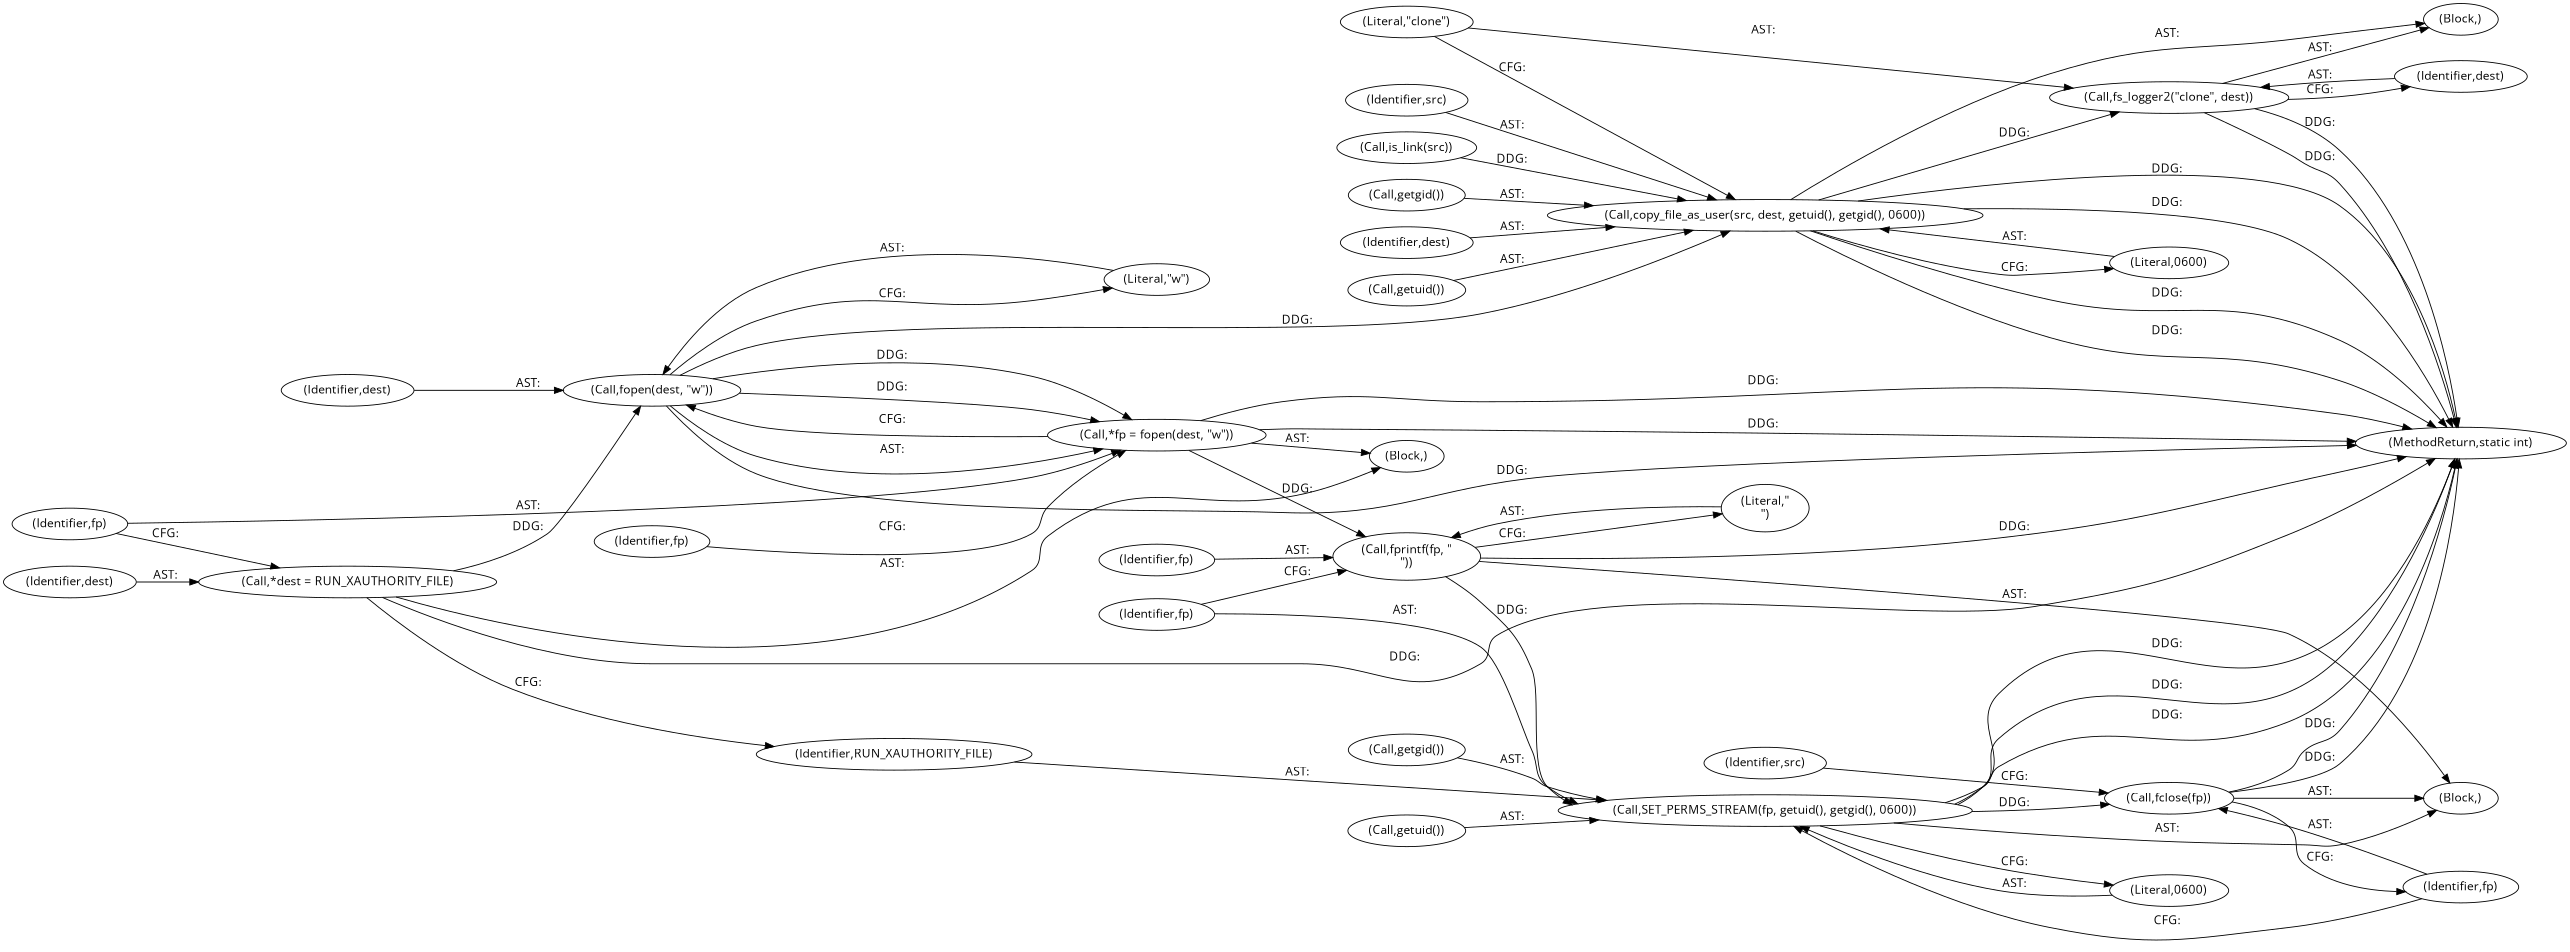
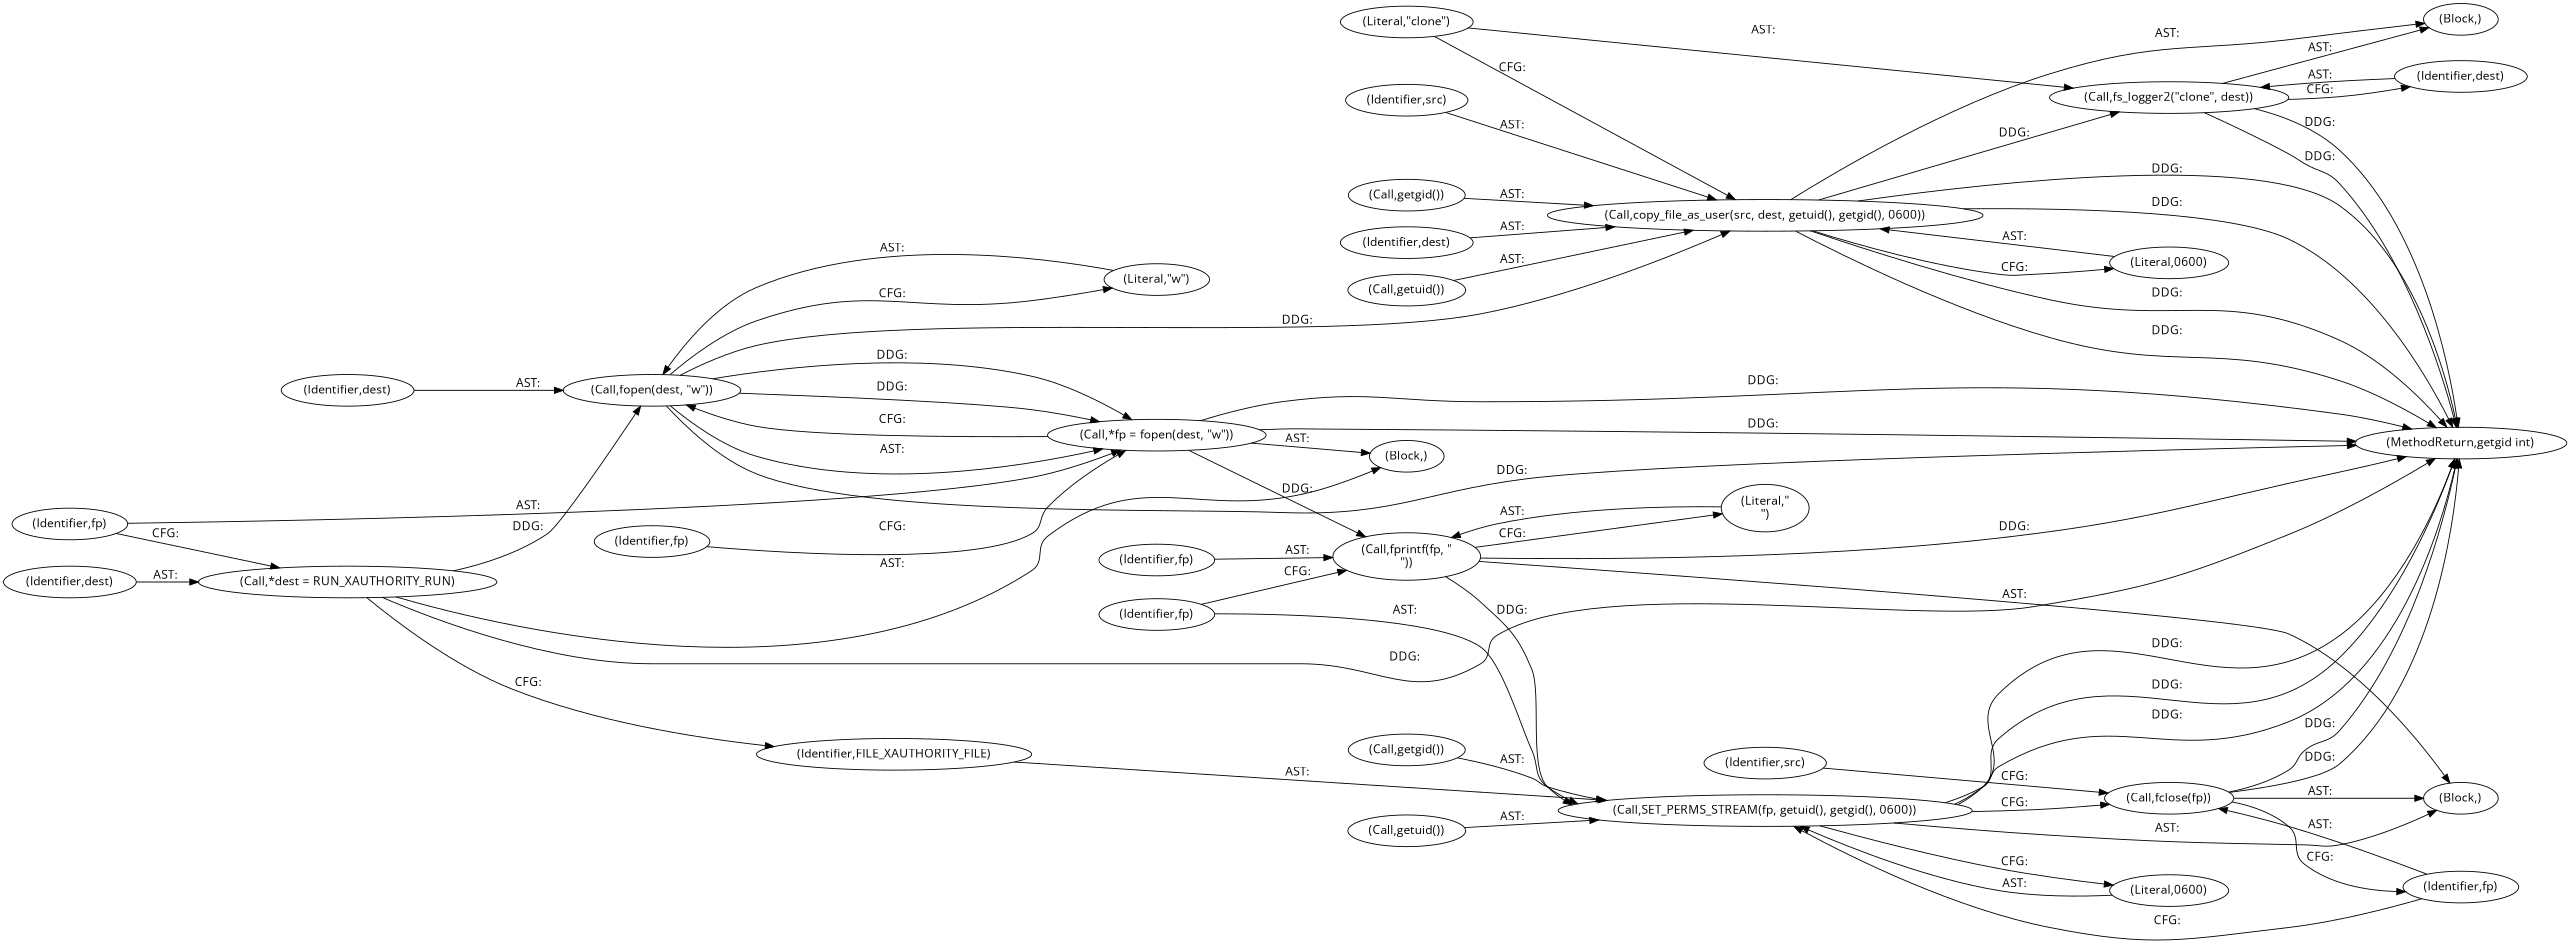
node "(Call,is_link(src))": removed
node "(MethodReturn,static int)": label "(MethodReturn,static int)" -> "(MethodReturn,getgid int)"
node "(Call,*dest = RUN_XAUTHORITY_FILE)": label "(Call,*dest = RUN_XAUTHORITY_FILE)" -> "(Call,*dest = RUN_XAUTHORITY_RUN)"
node "(Identifier,RUN_XAUTHORITY_FILE)": label "(Identifier,RUN_XAUTHORITY_FILE)" -> "(Identifier,FILE_XAUTHORITY_FILE)"
edge "(Call,SET_PERMS_STREAM(fp, getuid(), getgid(), 0600))" -> "(Call,fclose(fp))": label "DDG: " -> "CFG: "
